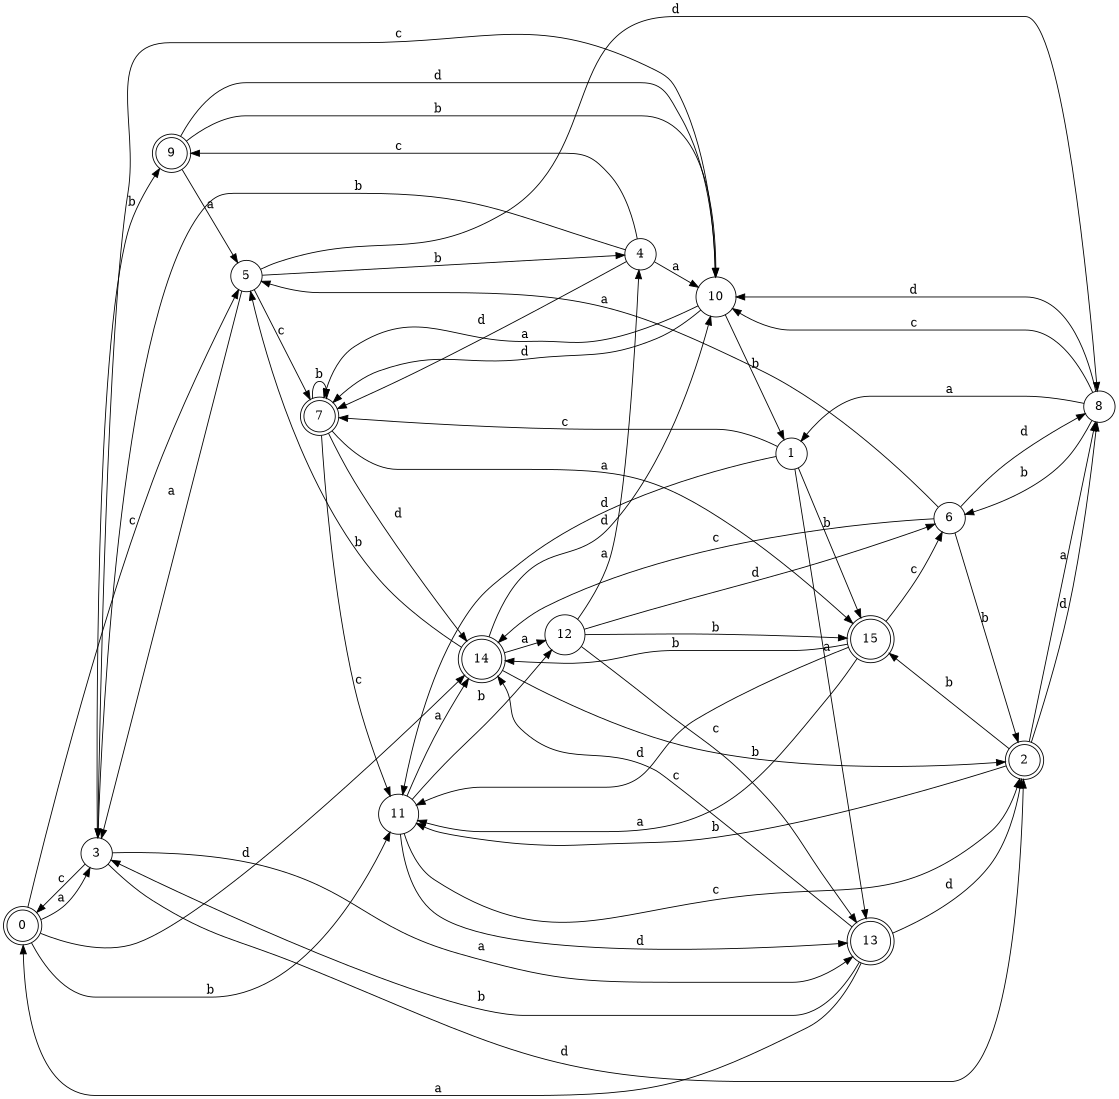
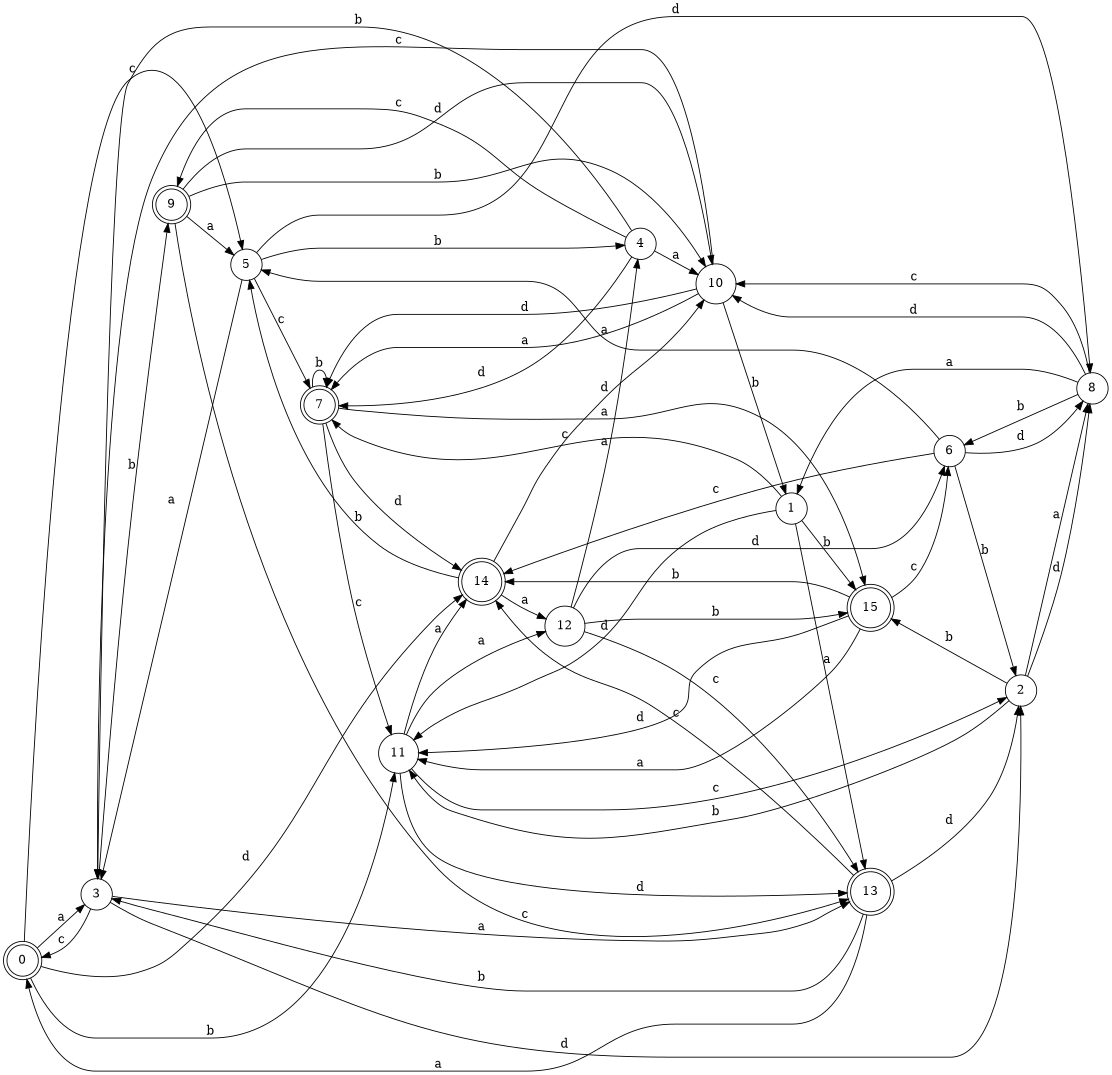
edge "11" -> "12": label "b" -> "a"
edge "9" -> "13": added, label "c"
edge "14" -> "2": removed, label "b"
node "2": shape doublecircle -> circle
